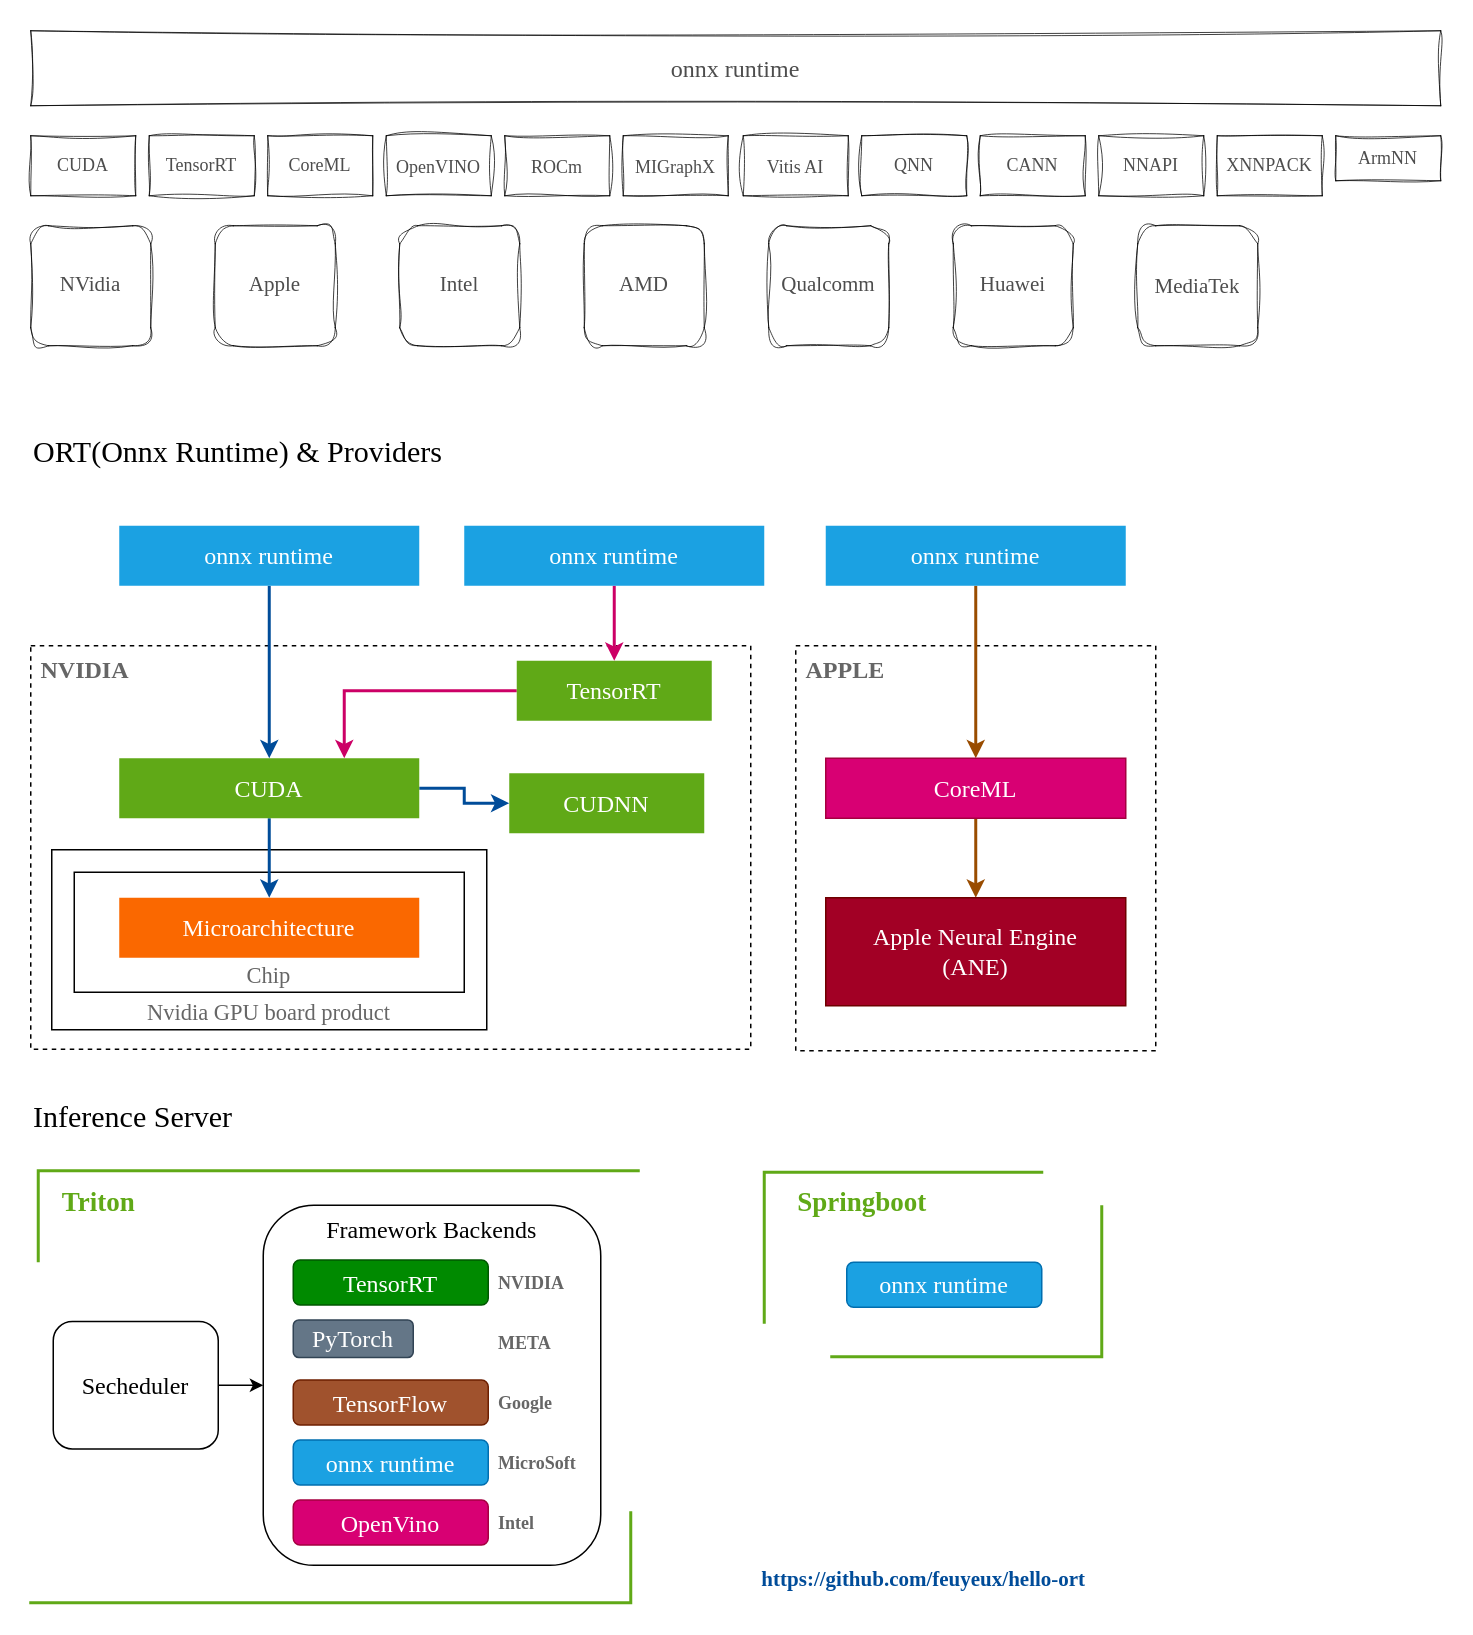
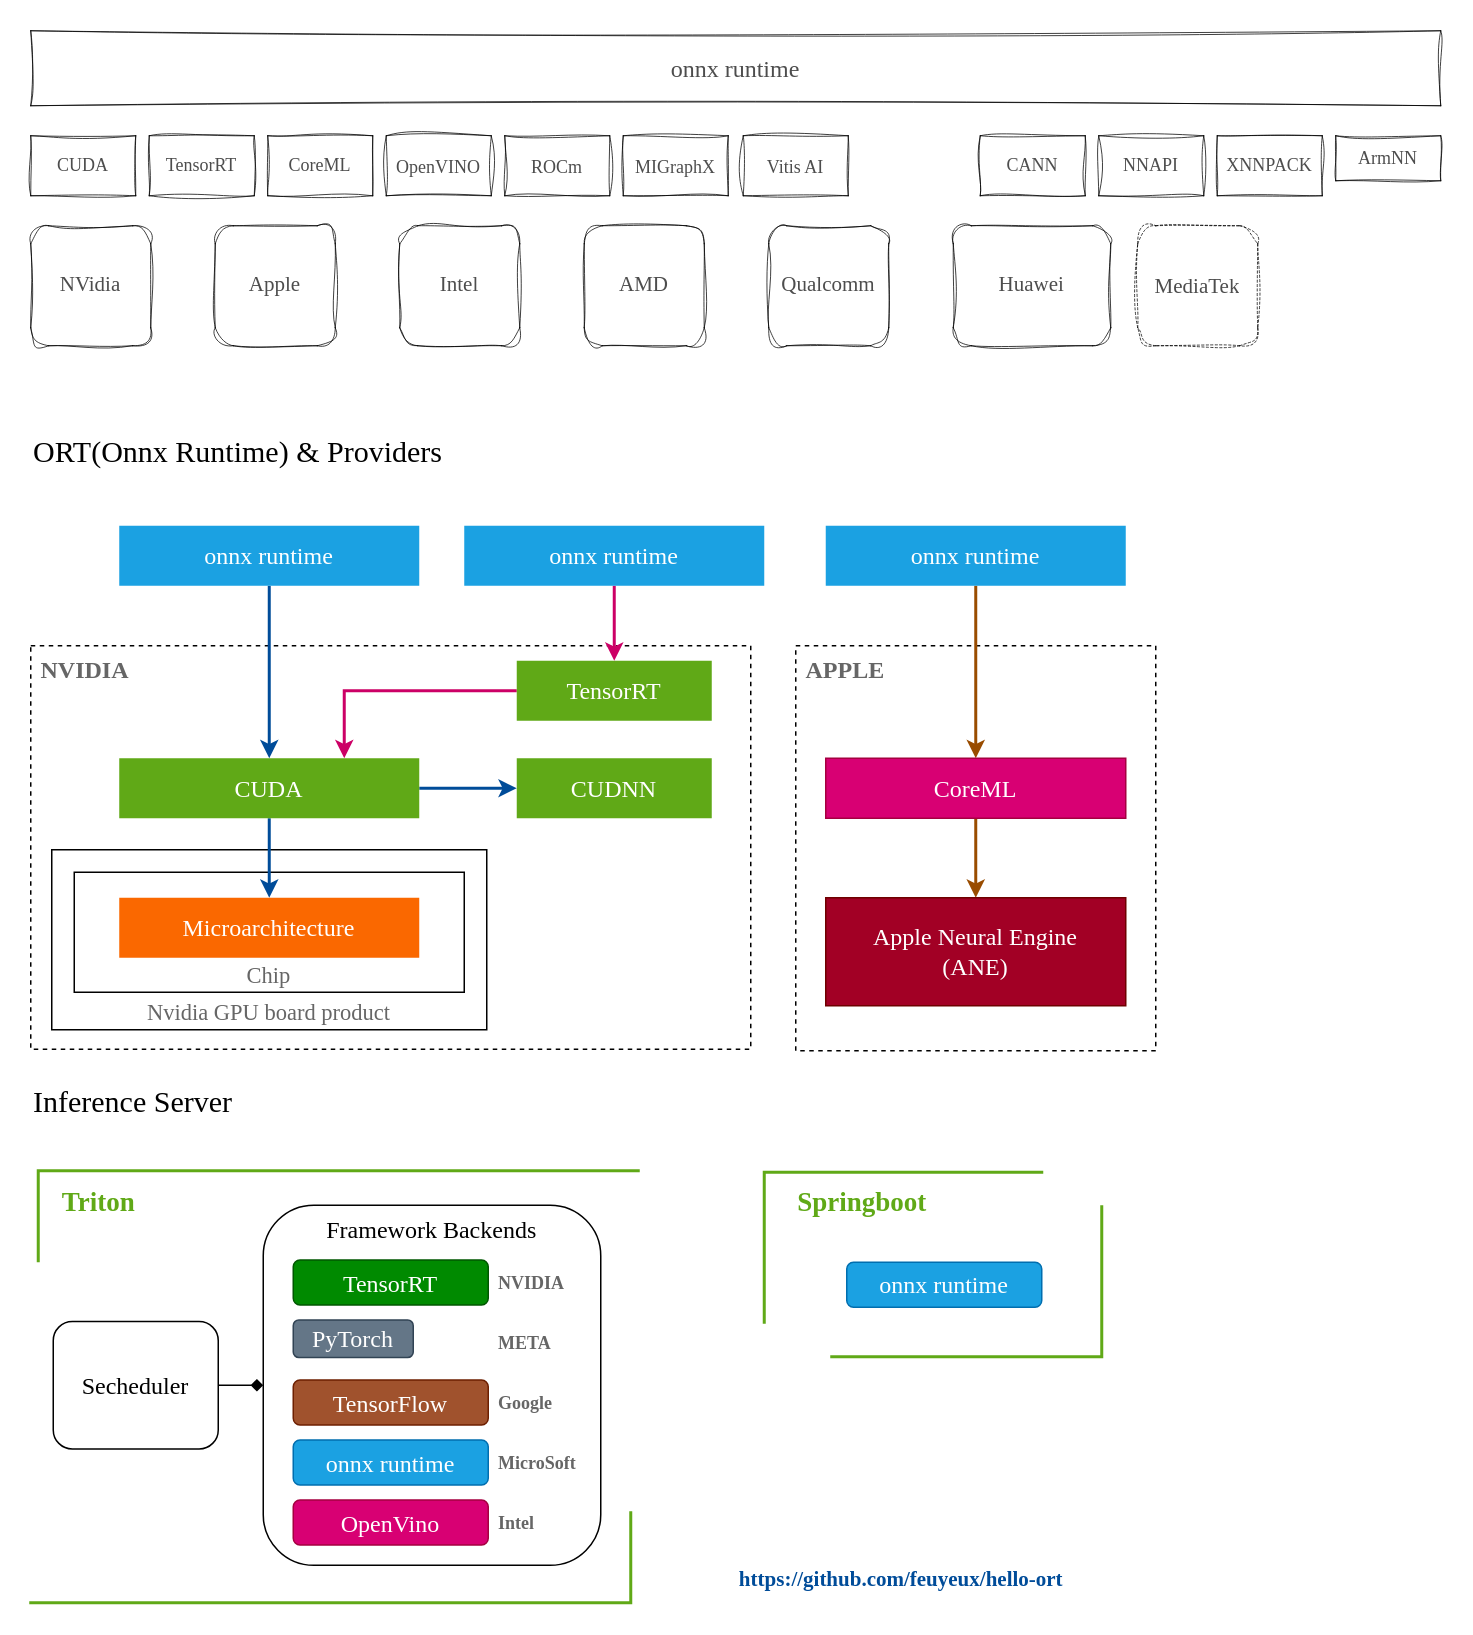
node "QNN": removed
node "Huawei": size 120x120 -> 158x120
node "MediaTek": style solid -> dashed
node "CUDNN": moved (607, 803) -> (614, 788)
node "Inference Server": moved (196, 1115) -> (196, 1100)
edge "Secheduler" -> "Framework Backends": arrowhead classic -> diamond
node "https://github.com/feuyeux/hello-ort": moved (923, 1580) -> (901, 1580)
